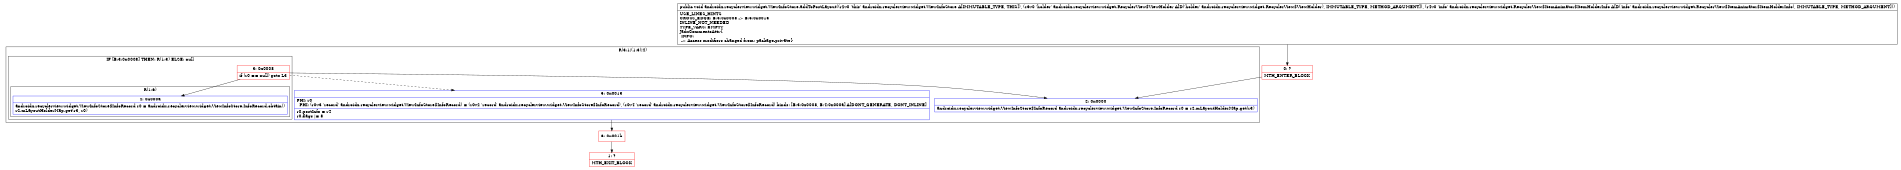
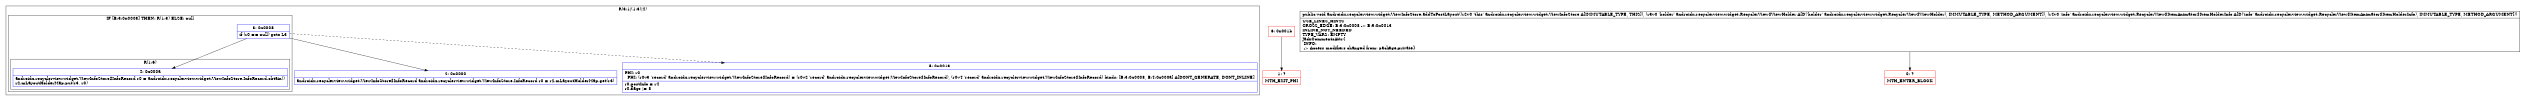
node "3: 0x0008": color red -> blue
edge "0: ?" -> "2: 0x0000": removed
node "4: 0x000a": text "r2.mLayoutHolderMap.get(r3, r0)" -> "r2.mLayoutHolderMap.put(r3, r0)"
edge "5: 0x0013" -> "6: 0x001b": removed
node "1: ?": text "MTH_EXIT_BLOCK" -> "MTH_EXIT_PHI"
